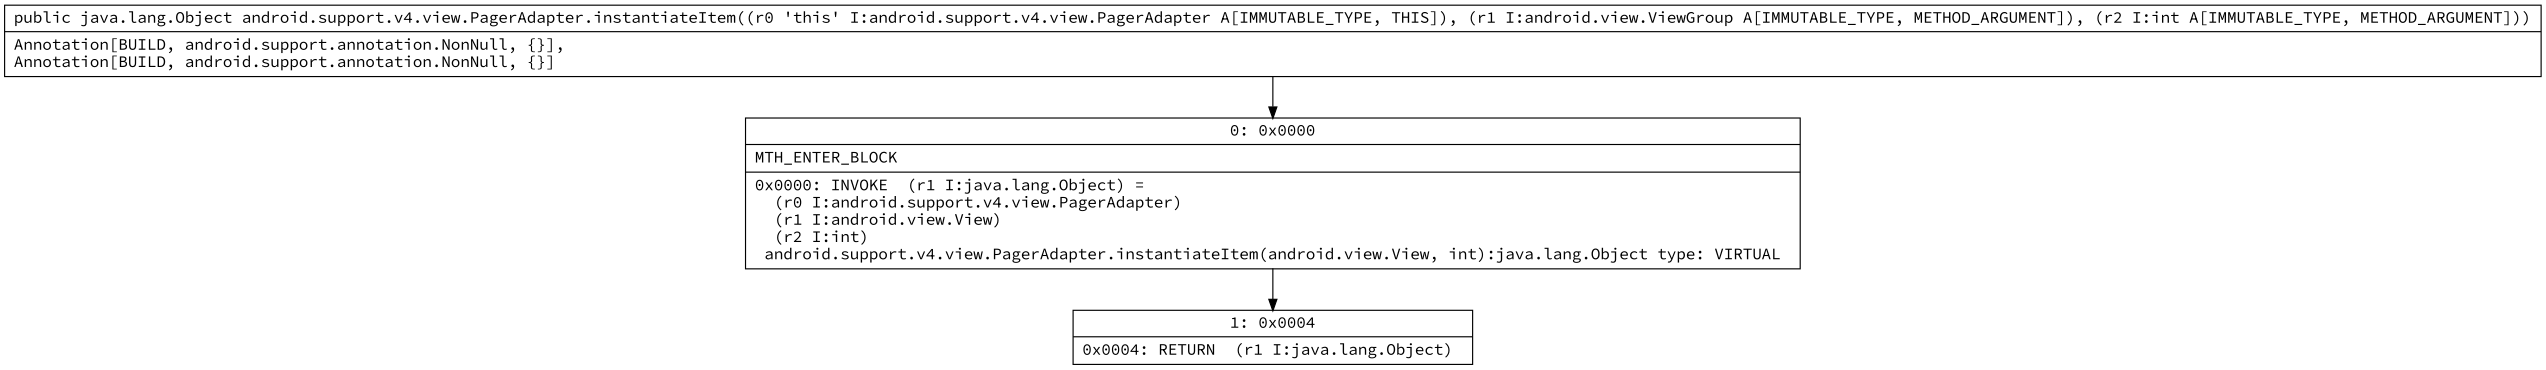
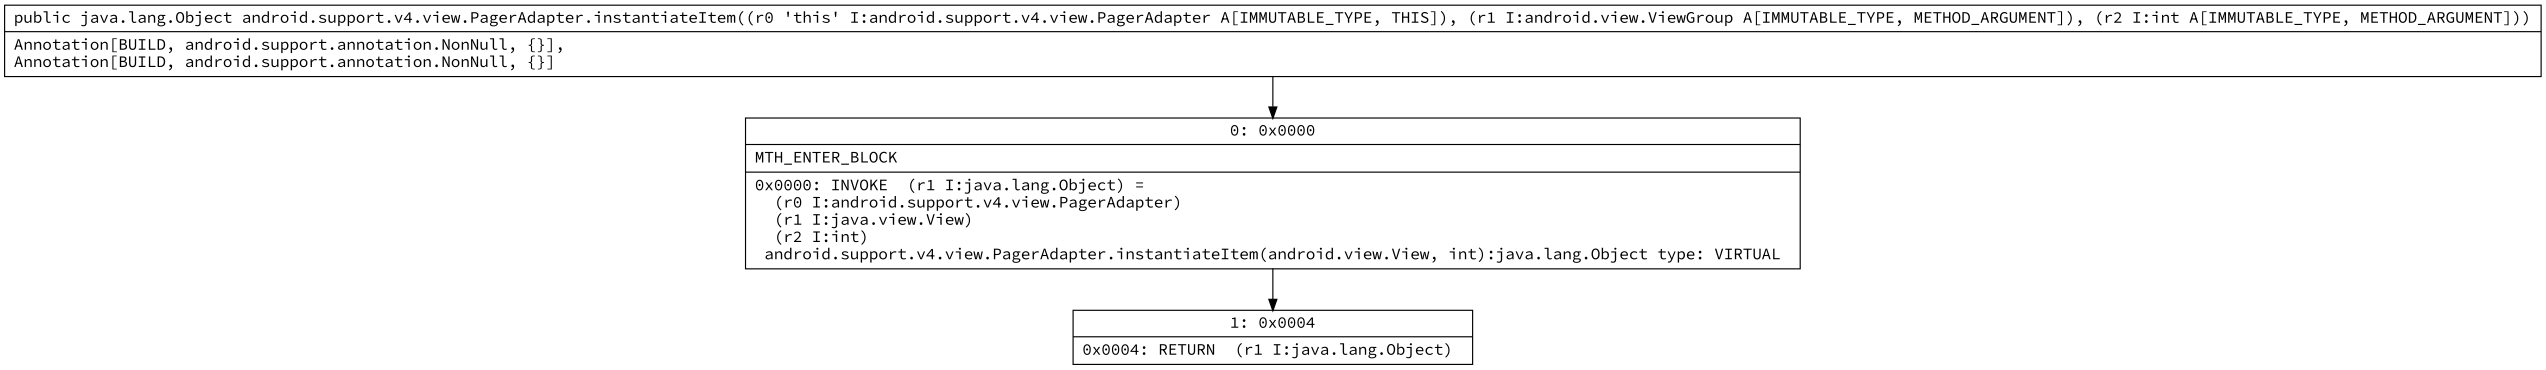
node "0: 0x0000": text "(r1 I:android.view.View)" -> "(r1 I:java.view.View)"
